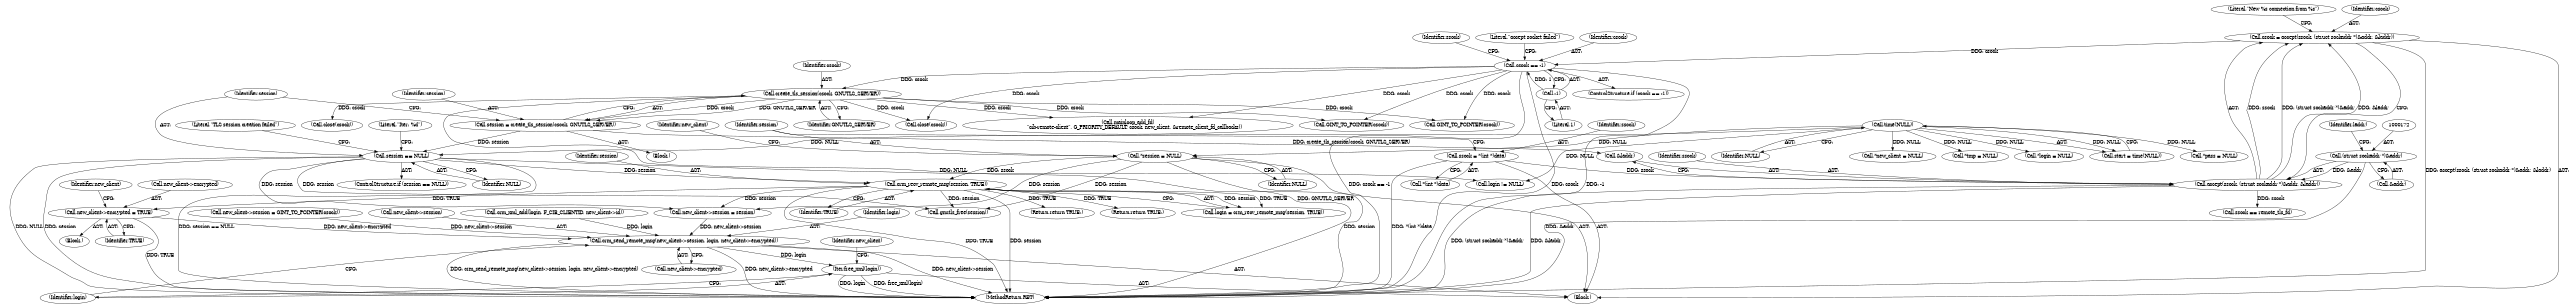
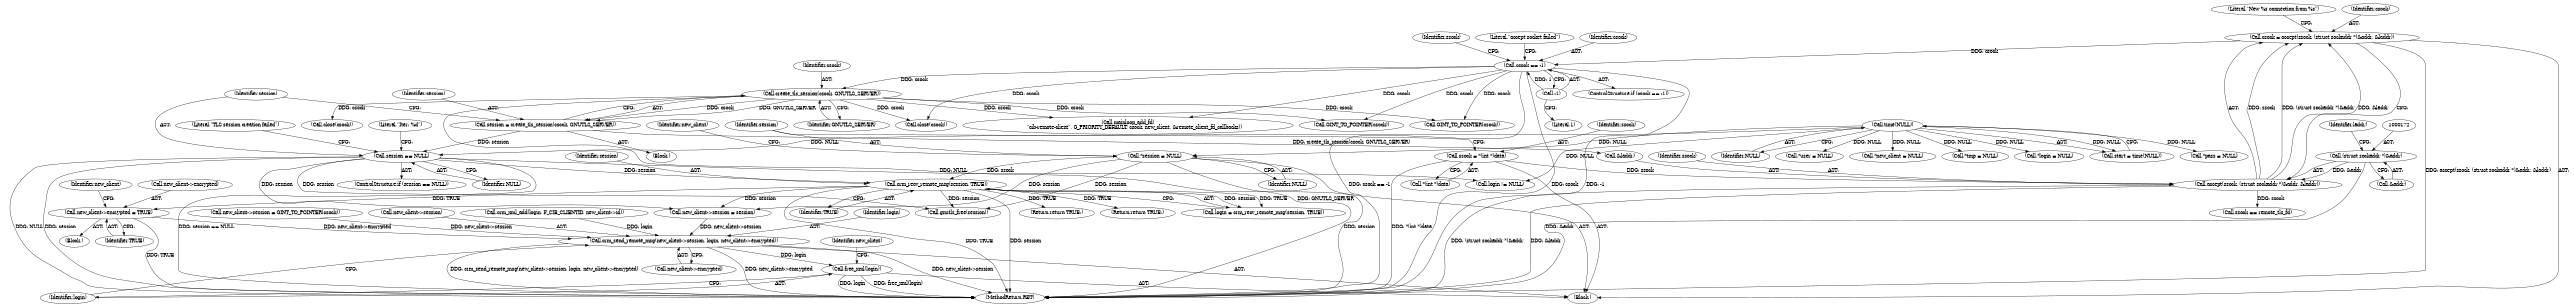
edge "(Literal,1)" -> "(Call,-1)": removed, label "AST:"
node "(Call,*user = NULL)": added
edge "(Call,accept(ssock, (struct sockaddr *)&addr, &laddr))" -> "(Call,&laddr)": removed, label "CFG:"
node "(Iter,free_xml(login))": label "(Iter,free_xml(login))" -> "(Call,free_xml(login))"
